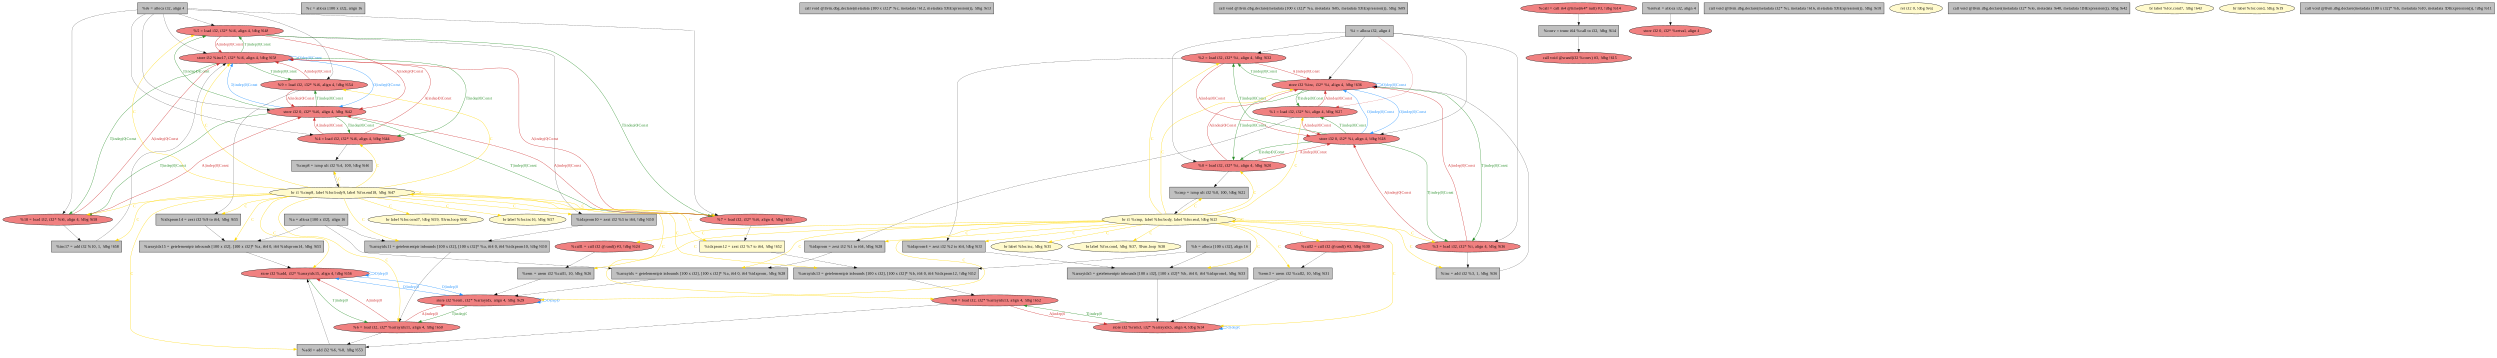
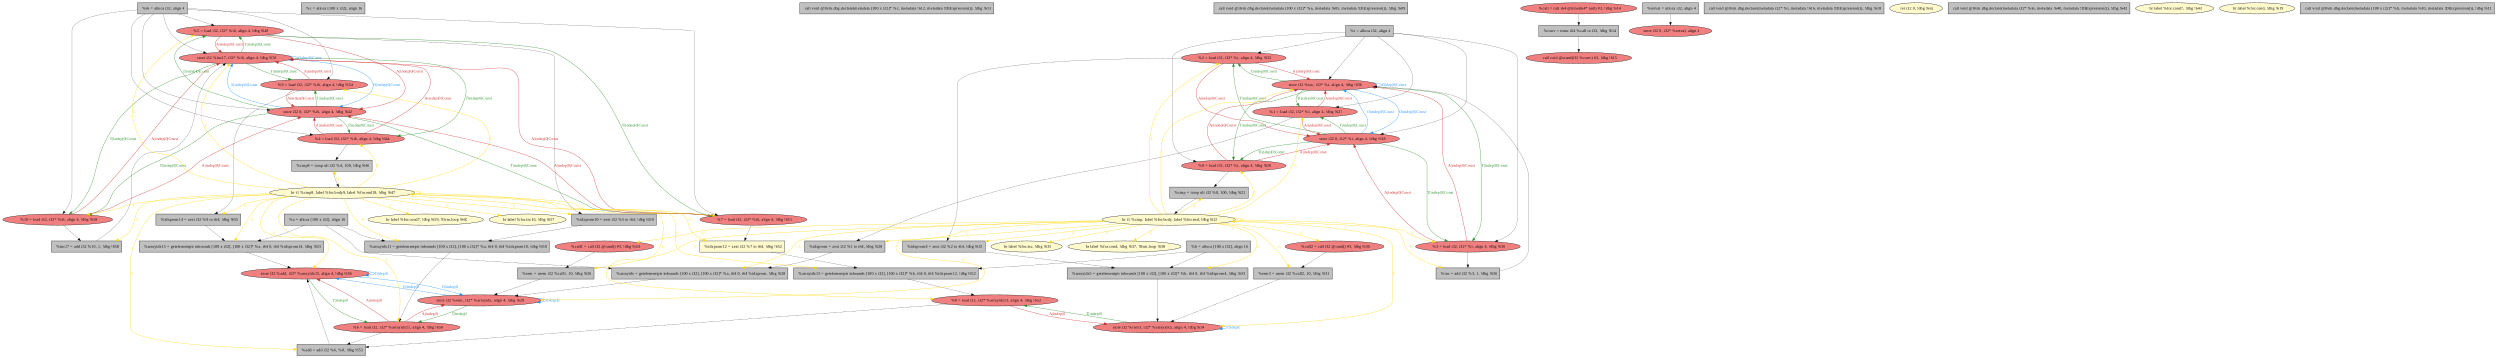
edge "%i = alloca i32, align 4" -> "%1 = load i32, i32* %i, align 4, !dbg !627": color firebrick3 -> black
